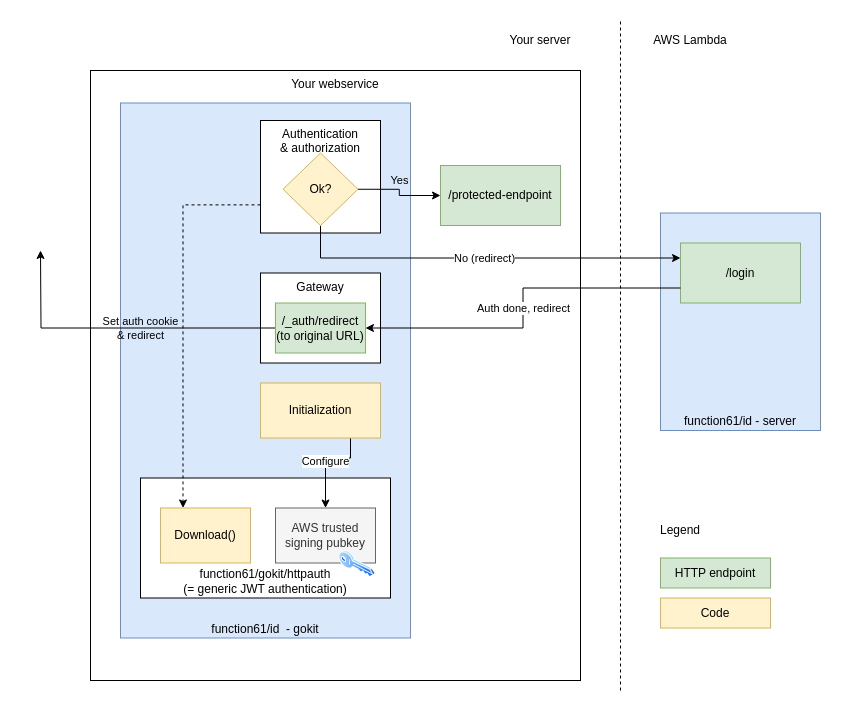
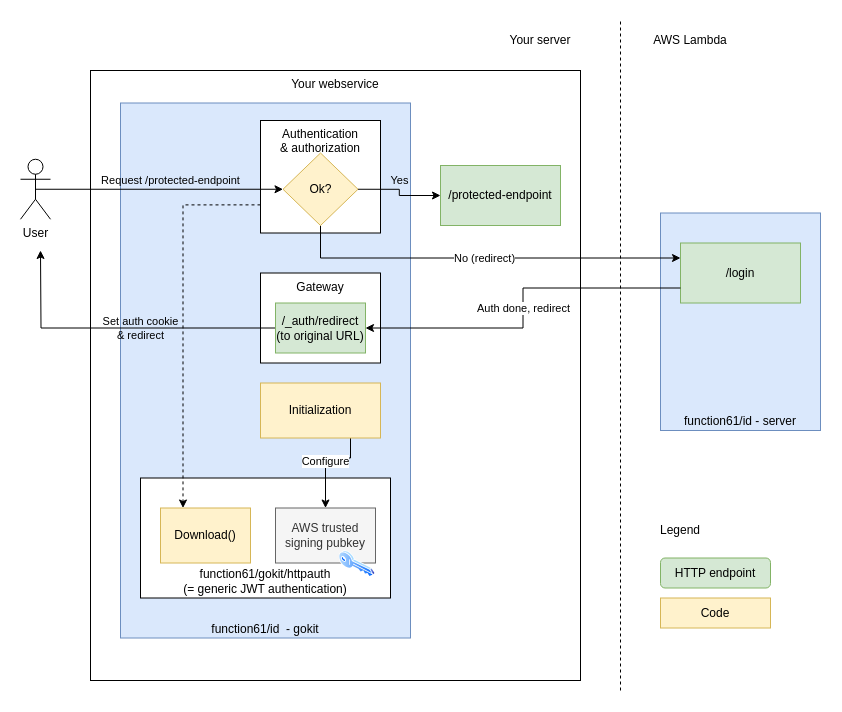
node "User": added
edge "User" -> "Ok?": added, label "Request /protected-endpoint"
node "HTTP endpoint": shape rectangle -> rounded rectangle
